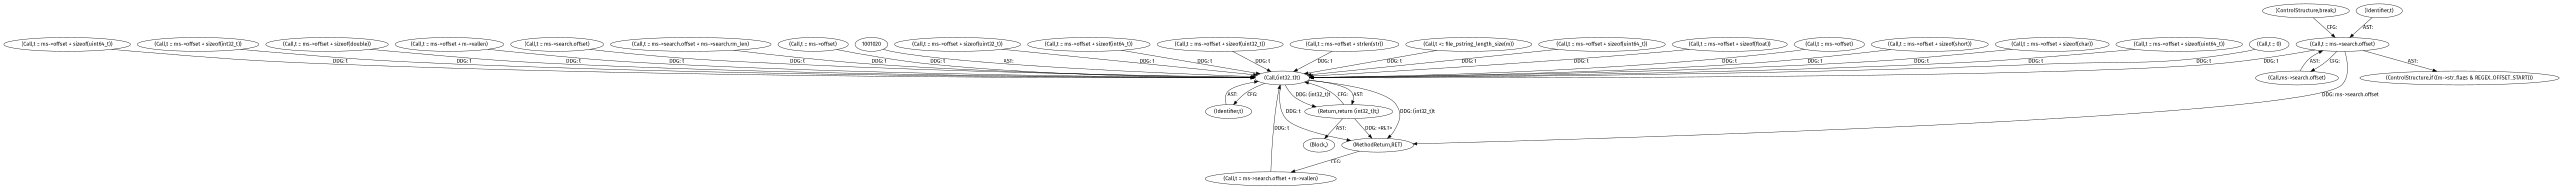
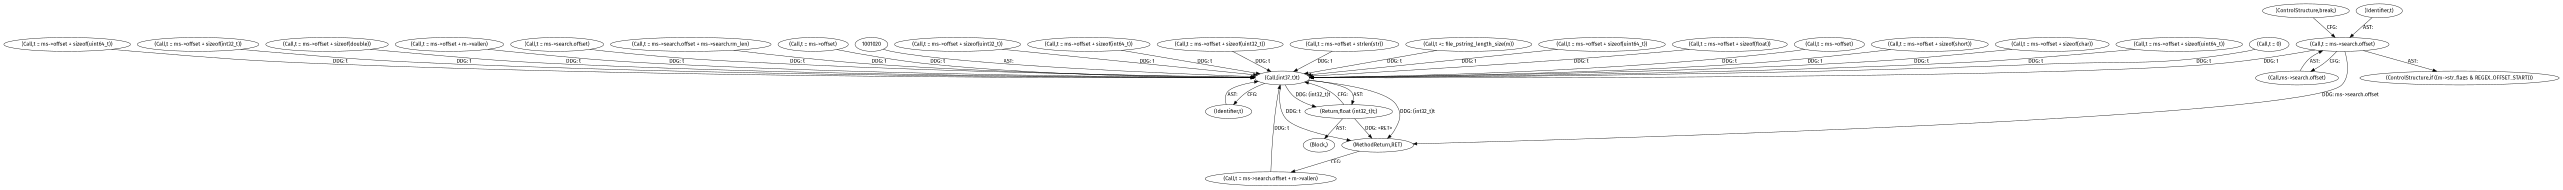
node "(Call,(int32_t)t)": label "(Call,(int32_t)t)" -> "(Call,(int37_t)t)"
node "(Return,return (int32_t)t;)": label "(Return,return (int32_t)t;)" -> "(Return,float (int32_t)t;)"
